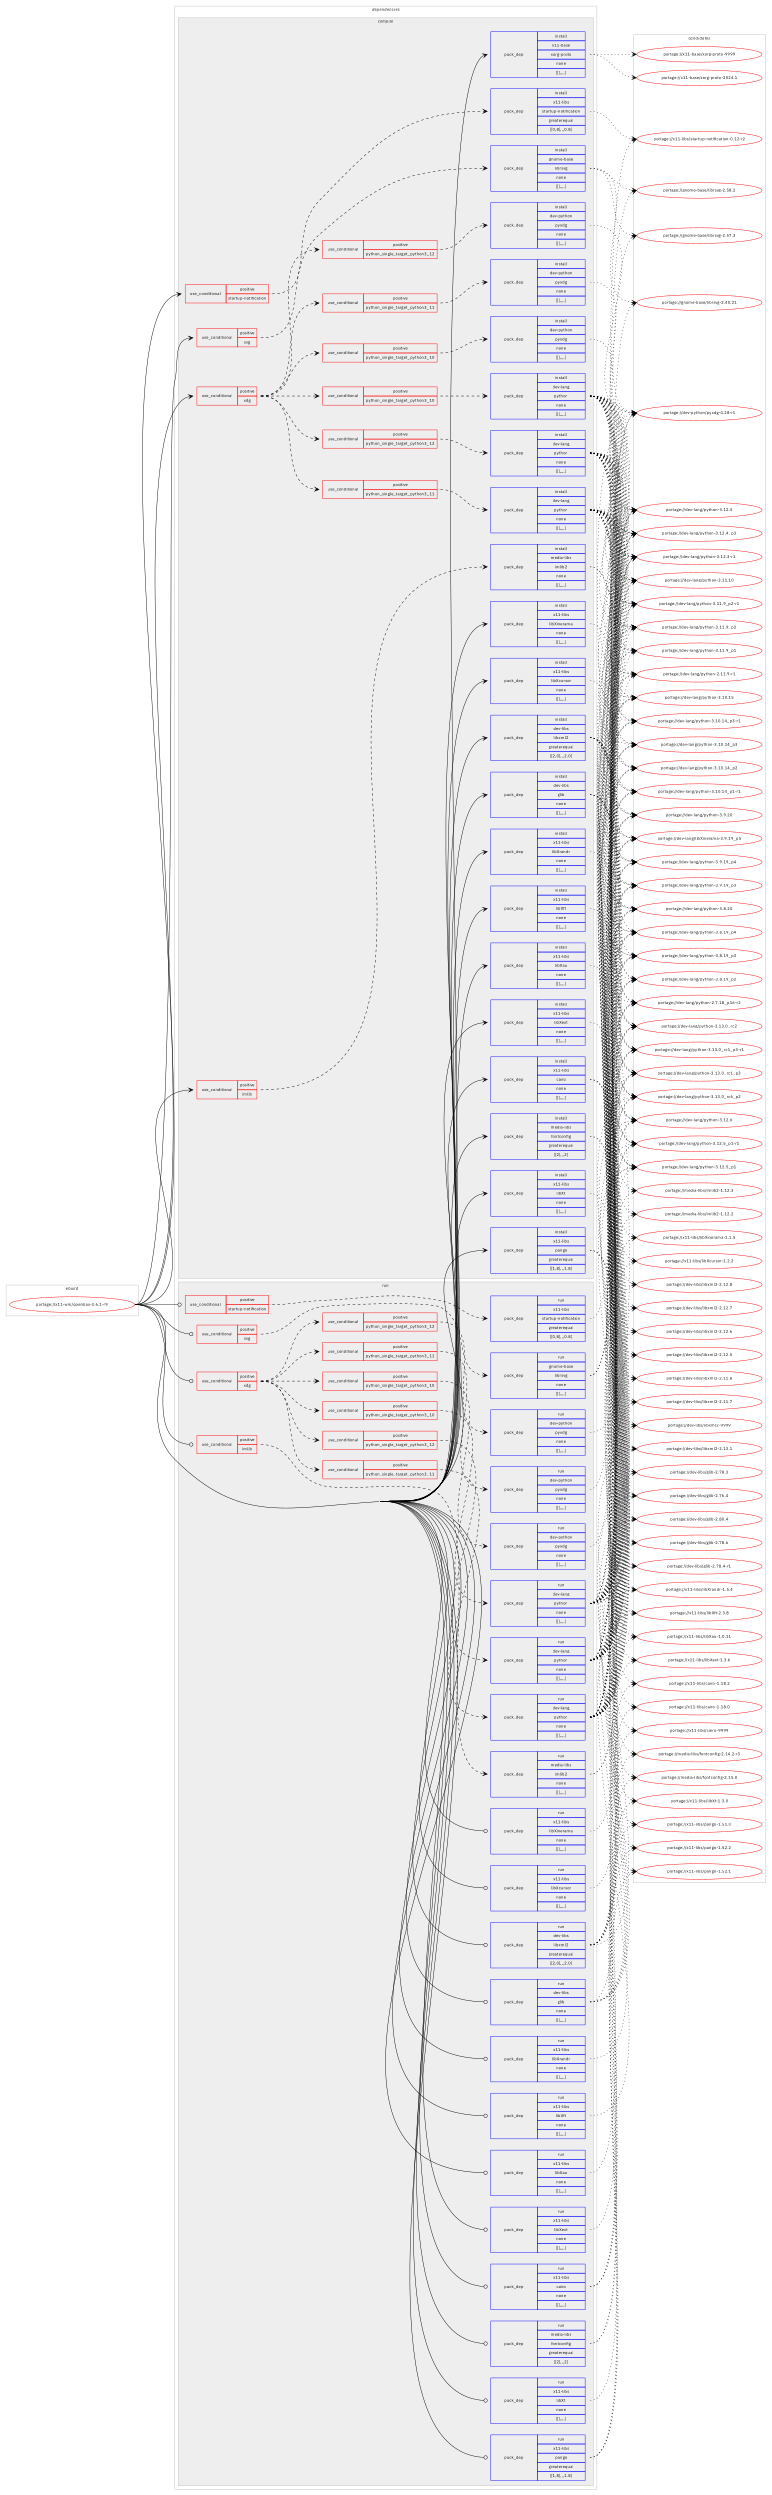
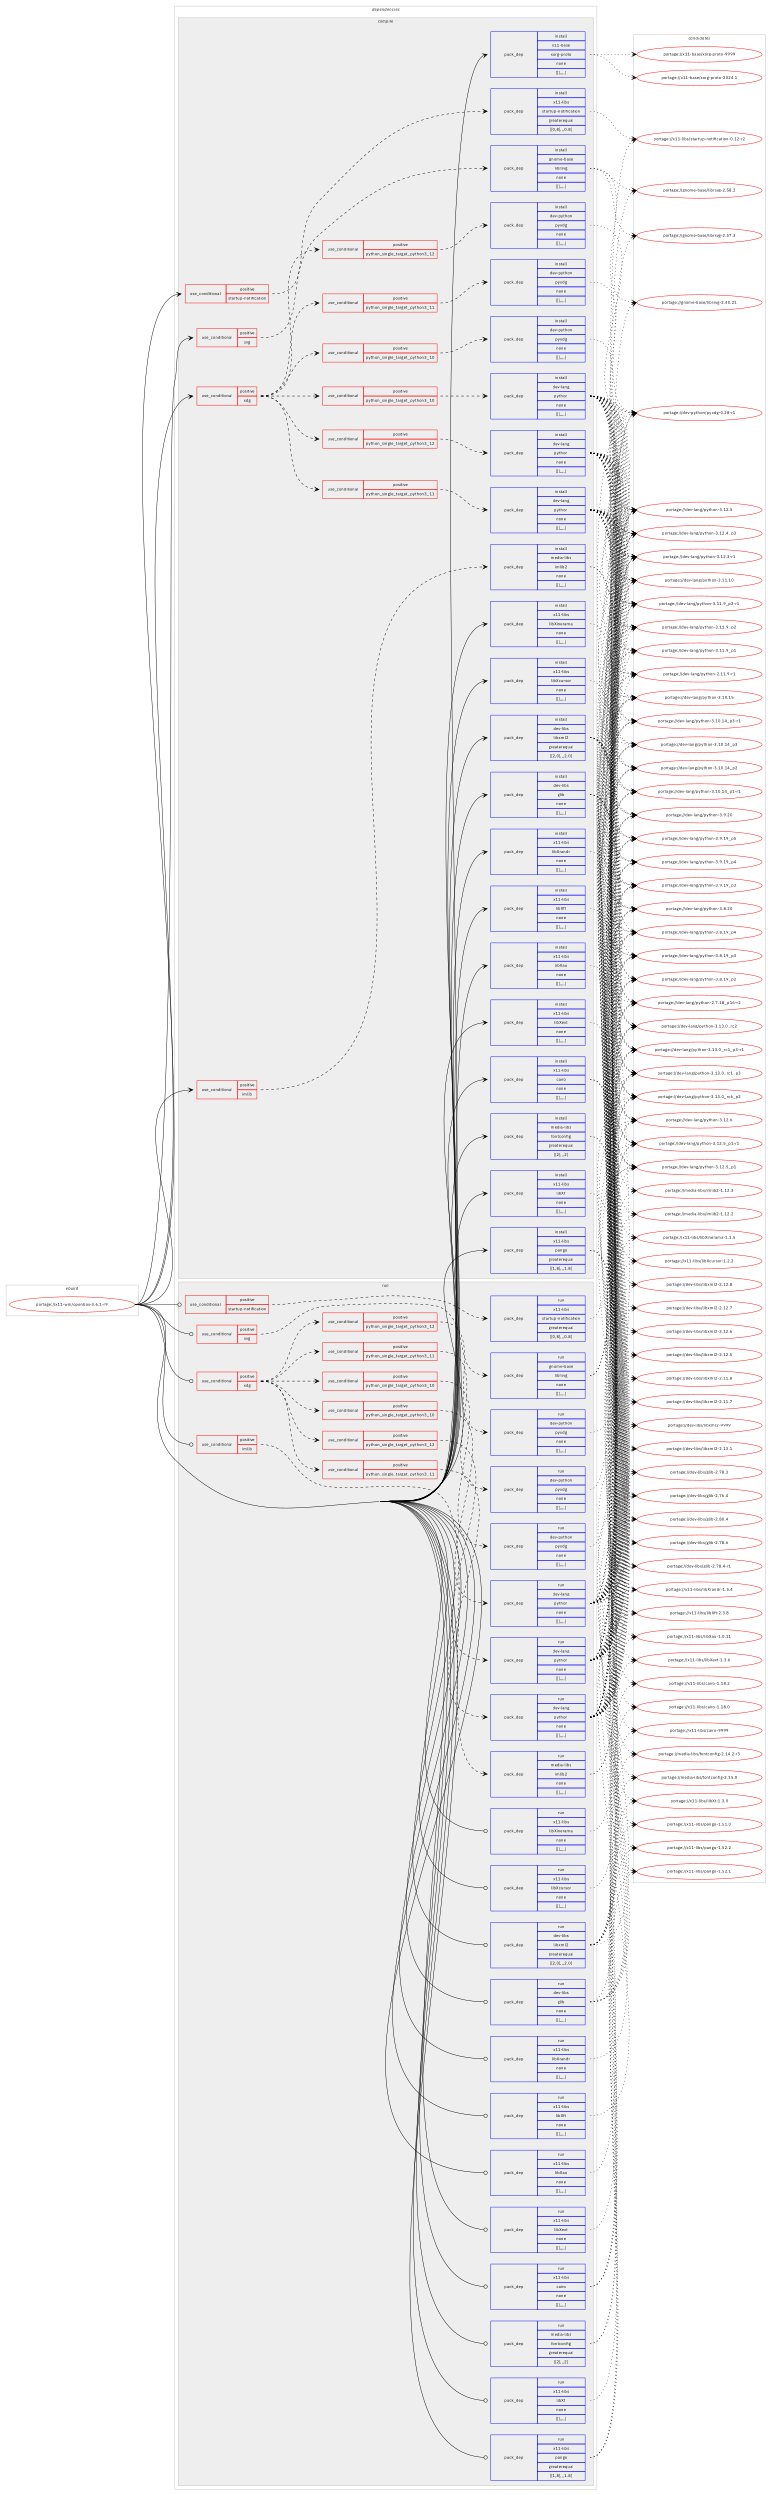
node "portage://dev-lang/libXinerama-3.9.19_p5": label "portage://dev-lang/libXinerama-3.9.19_p5" -> "portage://dev-lang/python-3.9.19_p5"
